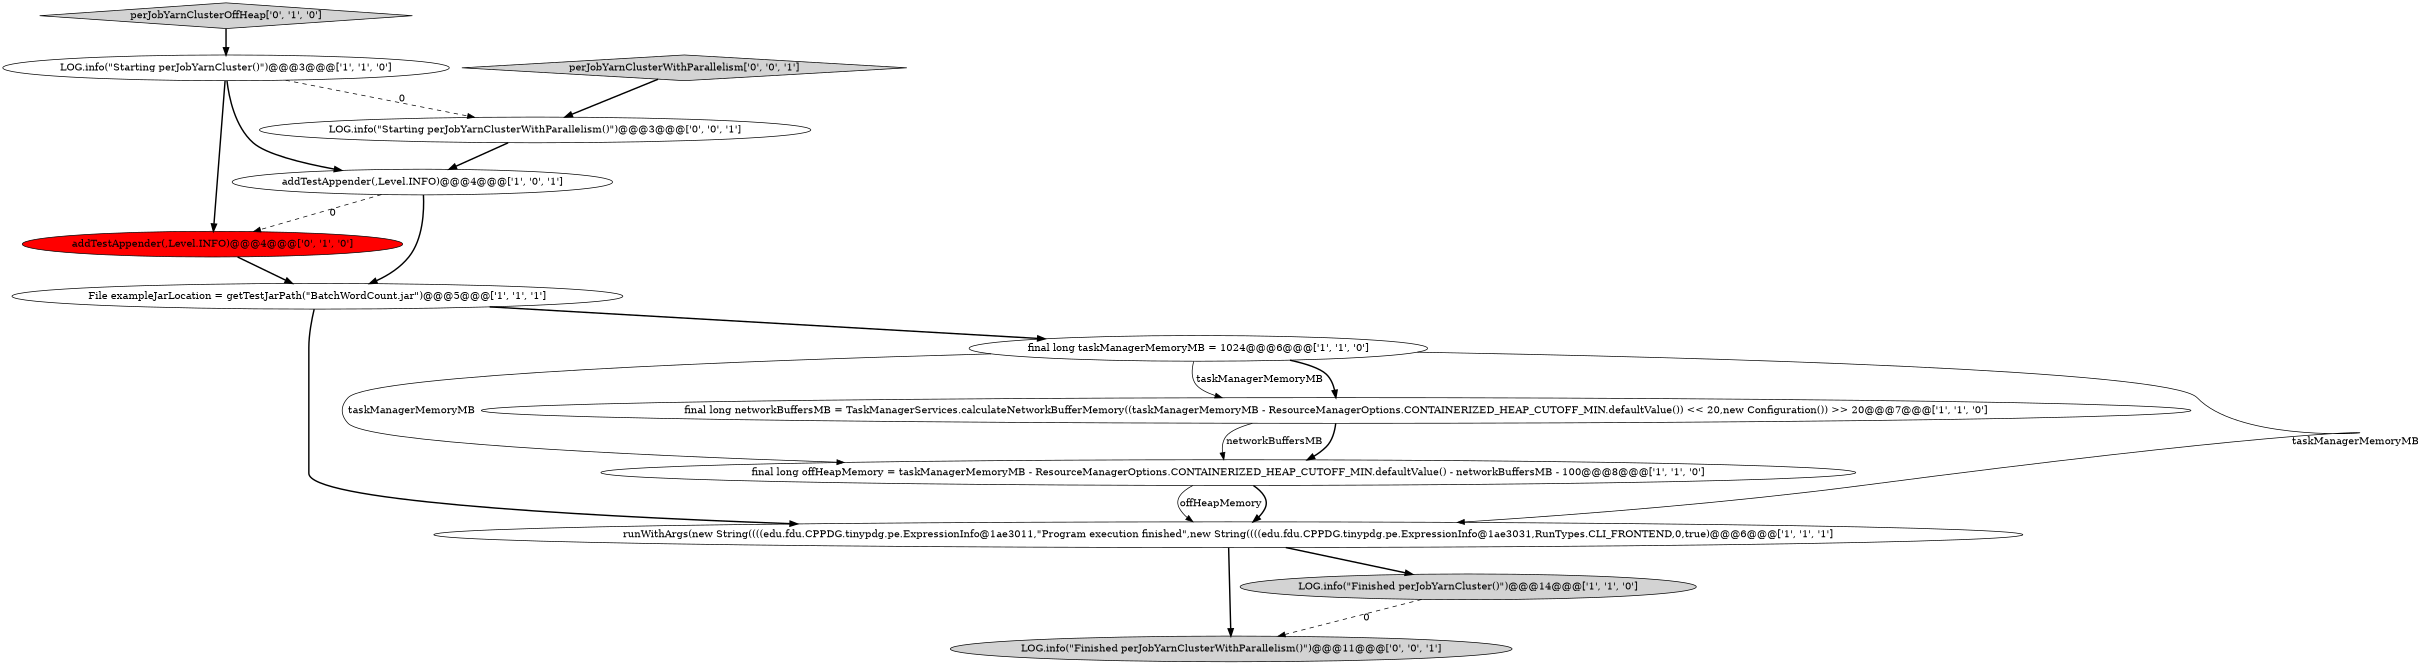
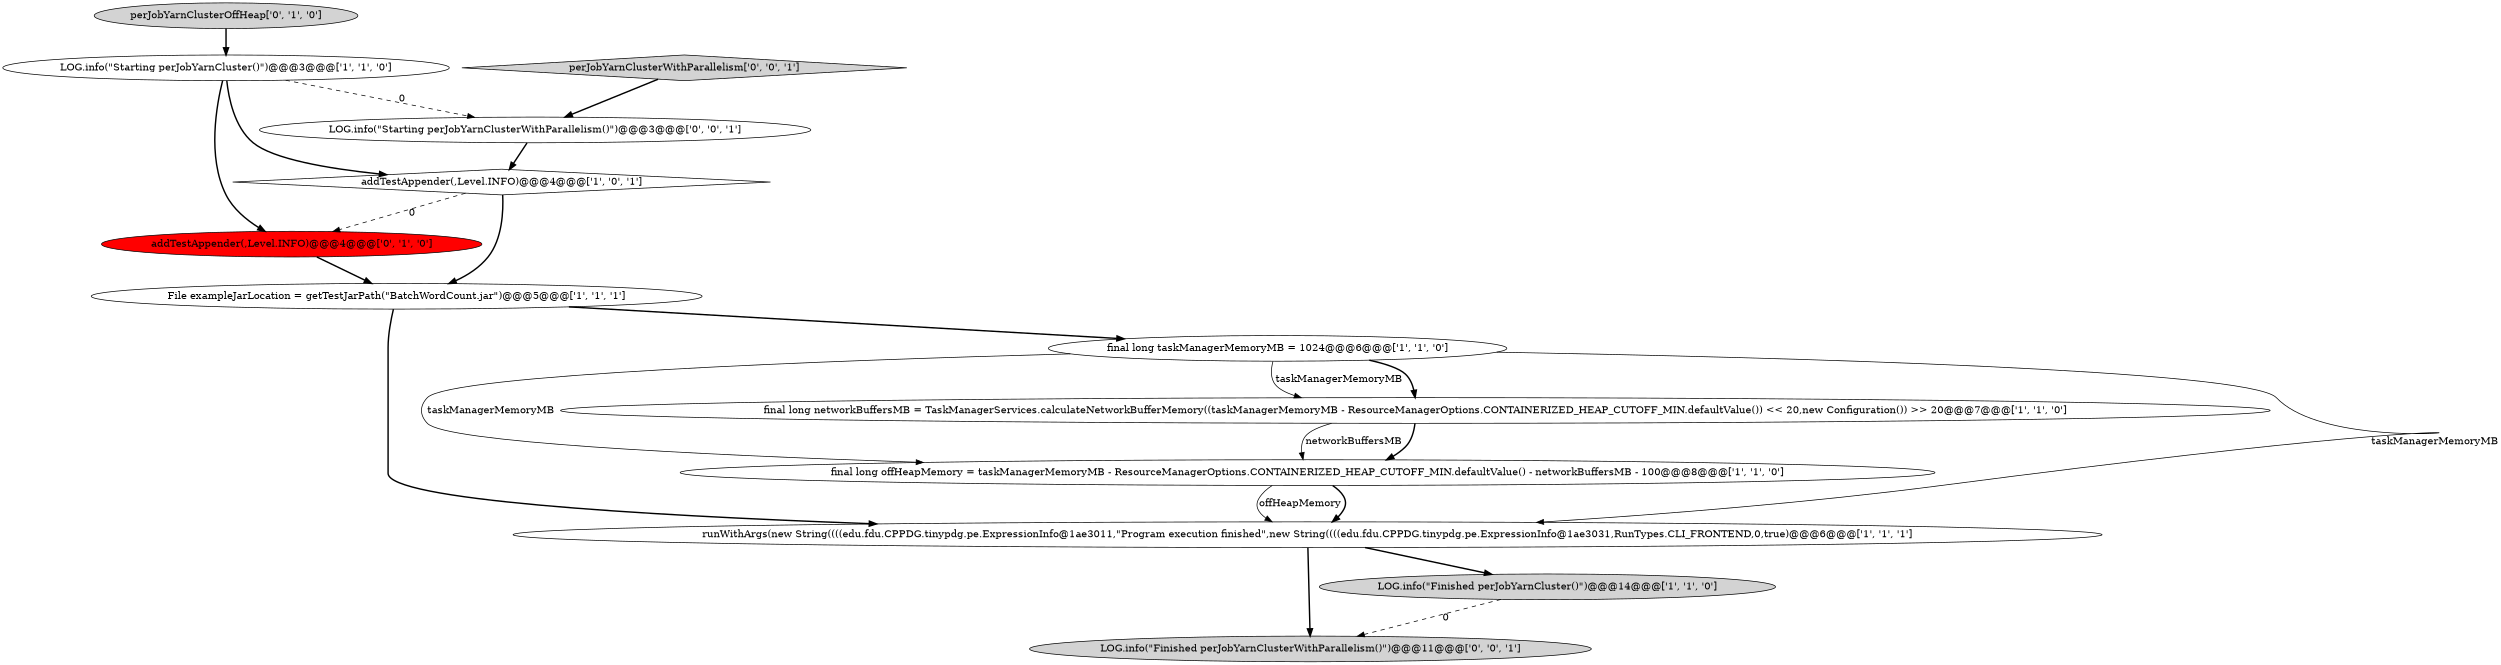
node "perJobYarnClusterOffHeap['0', '1', '0']": shape diamond -> ellipse
node "addTestAppender(,Level.INFO)@@@4@@@['1', '0', '1']": shape ellipse -> diamond
